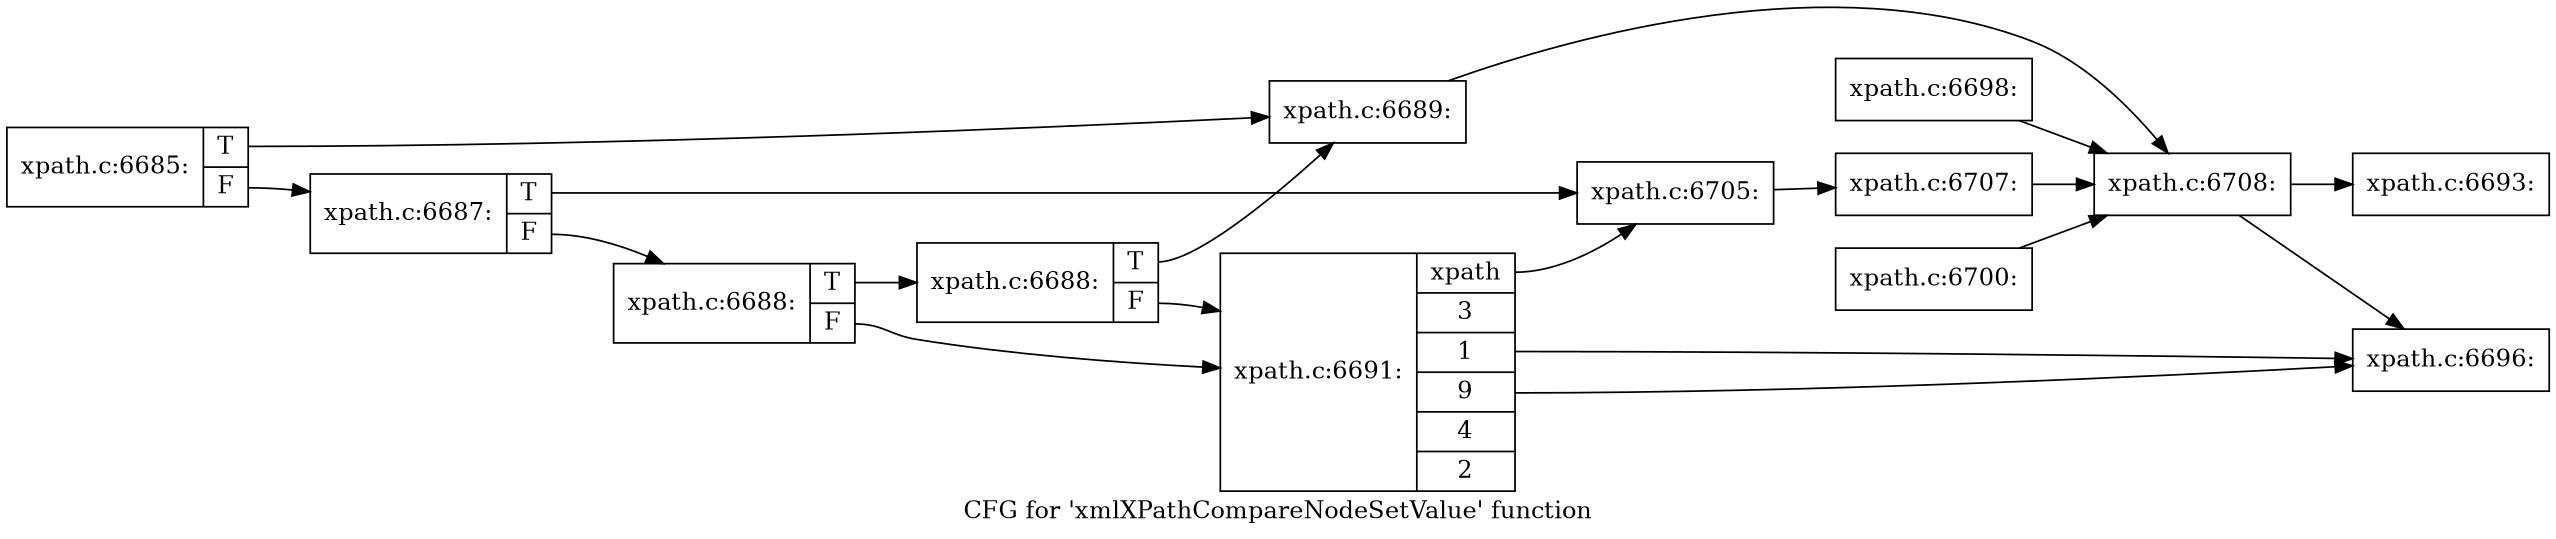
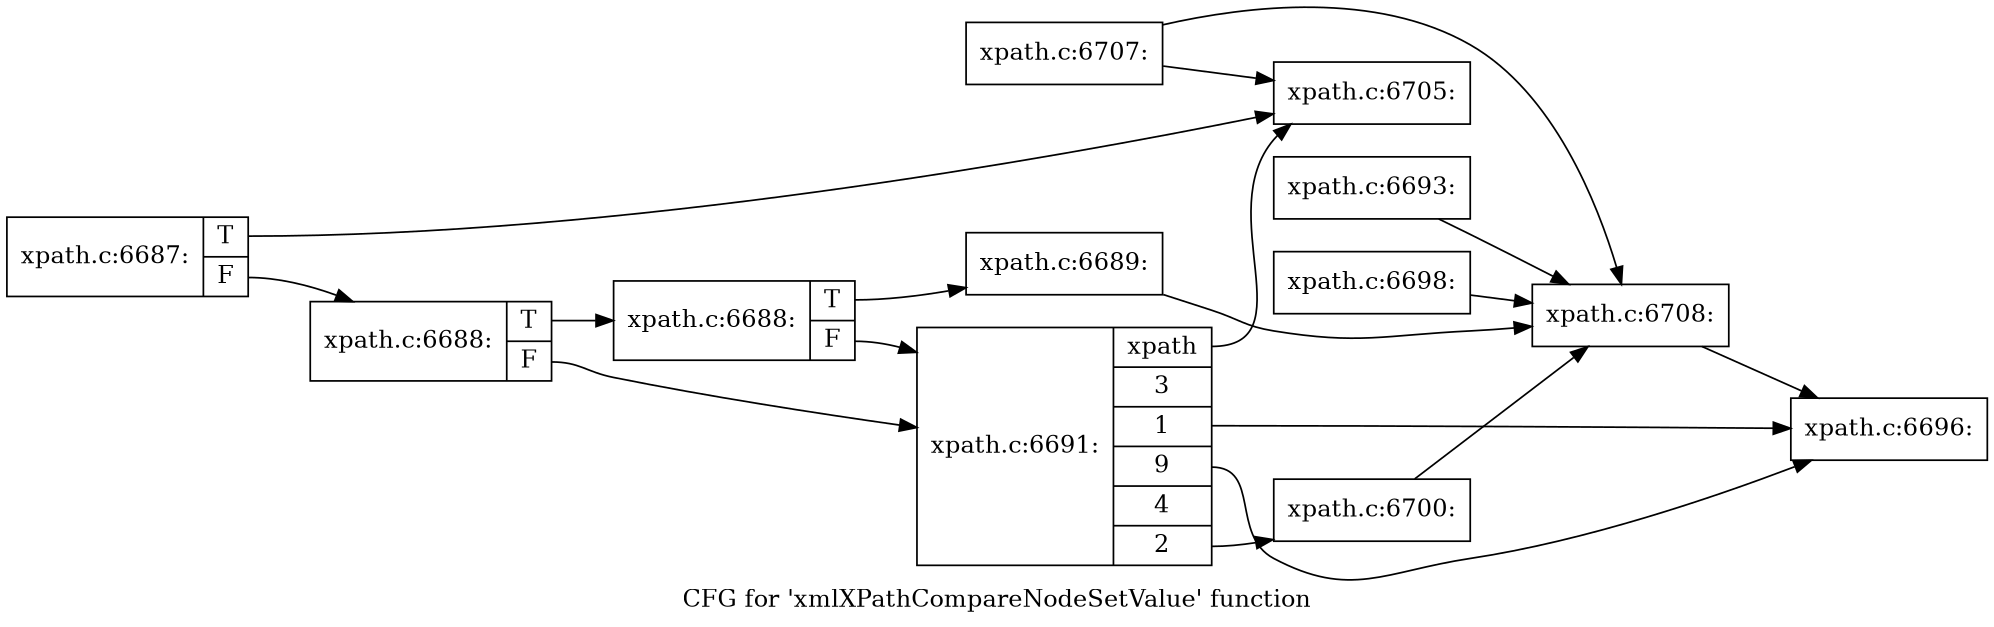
node "xpath.c:6685:": removed
edge "xpath.c:6708:" -> "xpath.c:6693:": reversed
edge "xpath.c:6705:" -> "xpath.c:6707:": reversed
edge "xpath.c:6691:" -> "xpath.c:6700:": added
